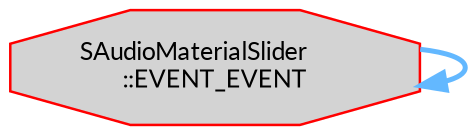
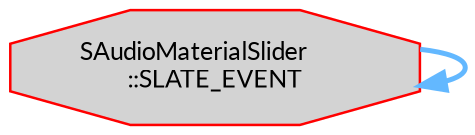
node "SAudioMaterialSlider ::EVENT_EVENT": label "SAudioMaterialSlider ::EVENT_EVENT" -> "SAudioMaterialSlider ::SLATE_EVENT"
